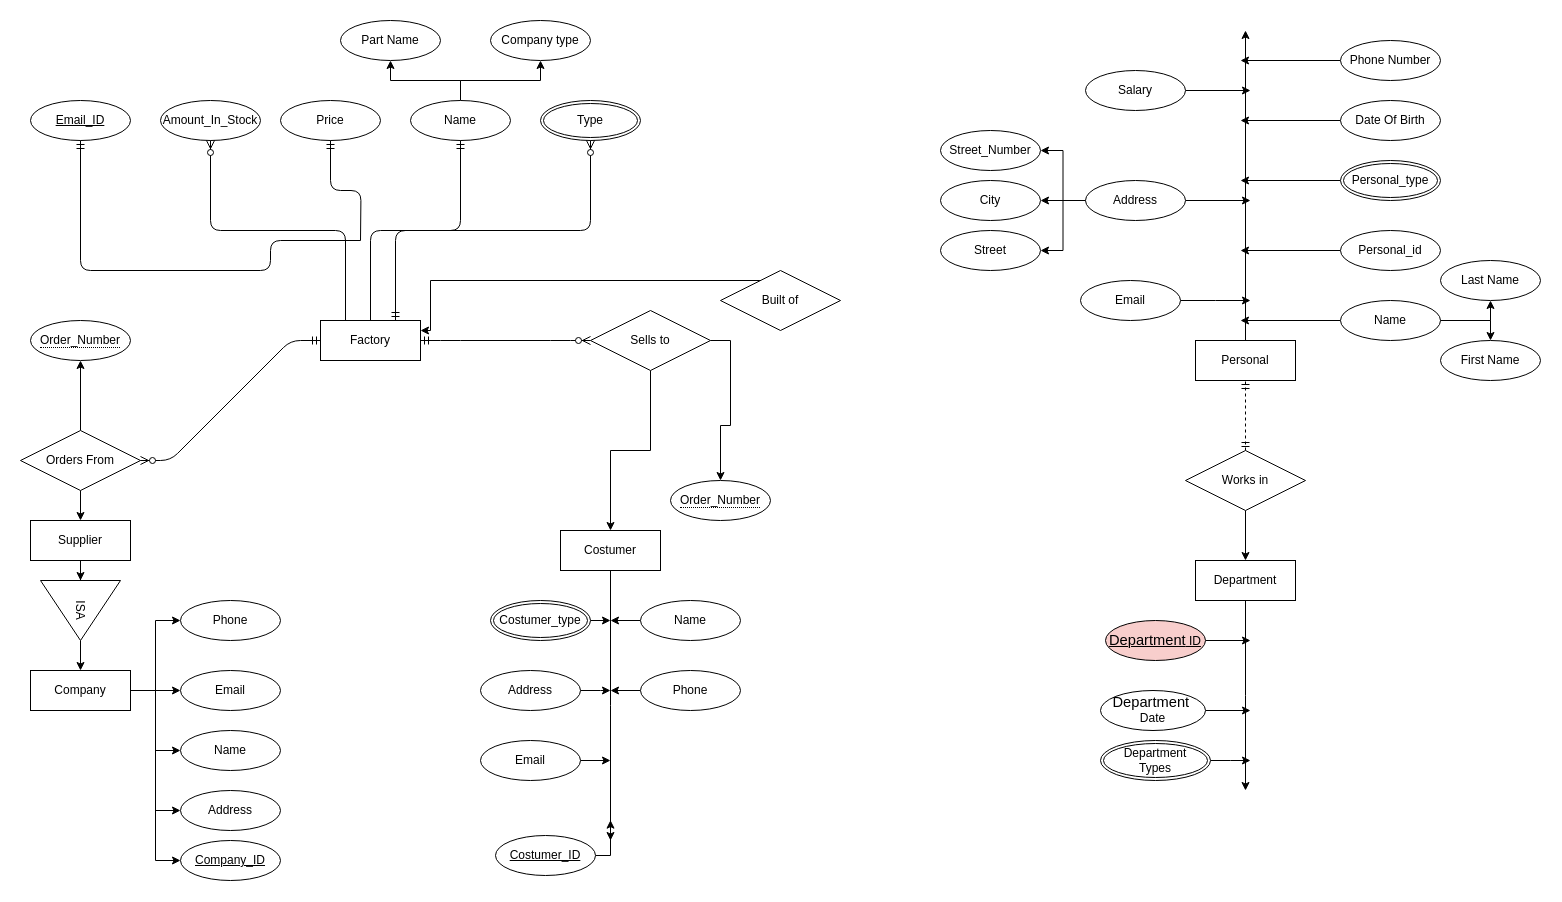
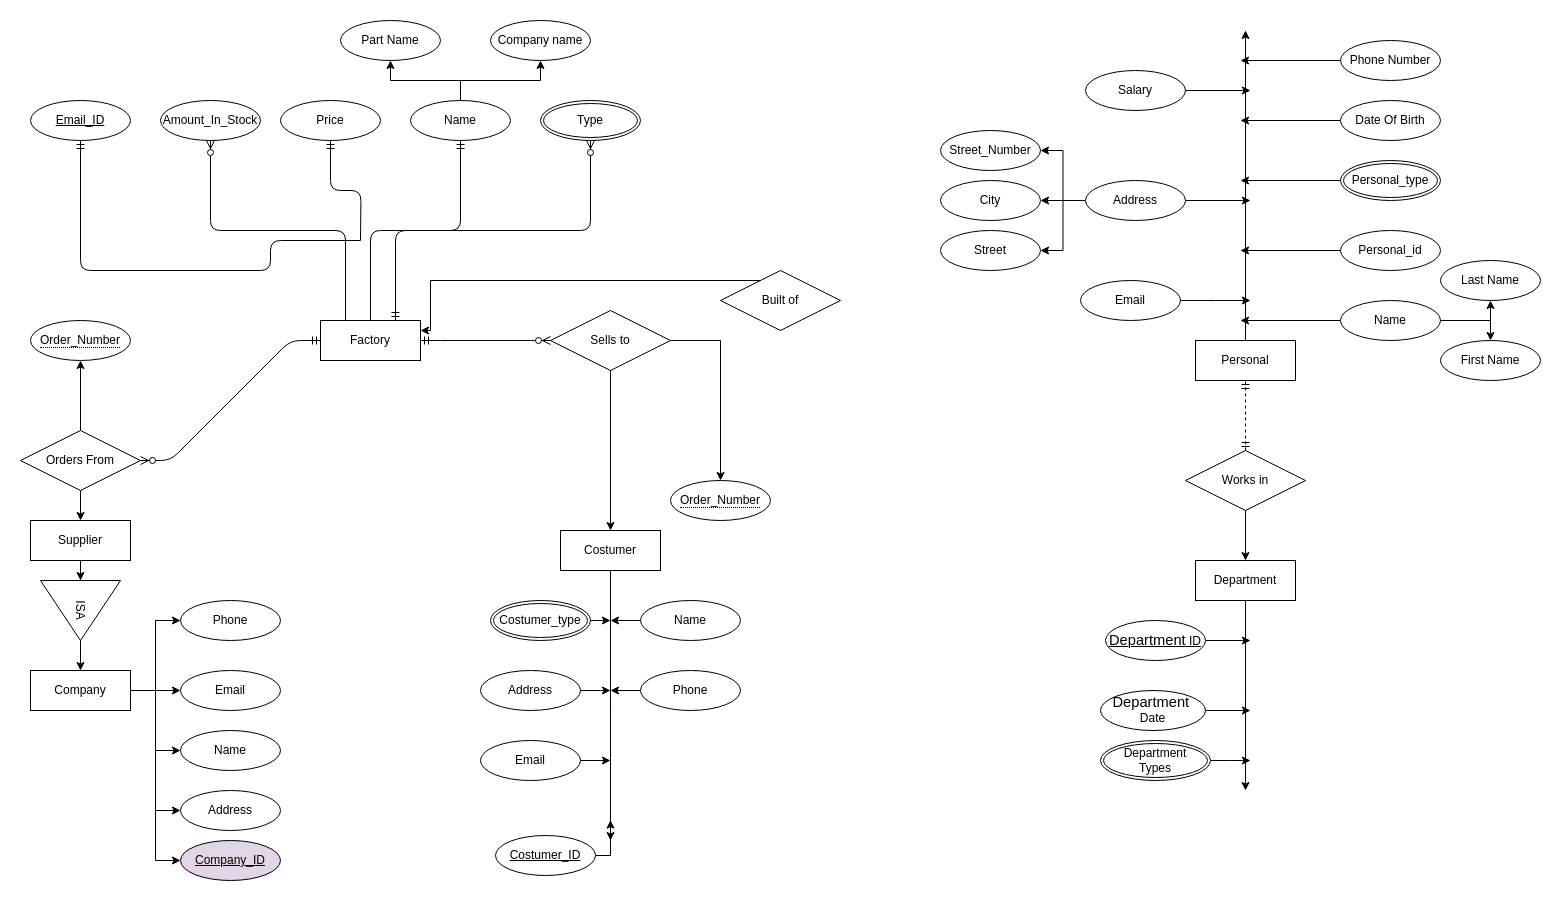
node "Company type": label "Company type" -> "Company name"
node "Sells to": moved (651, 341) -> (611, 341)
node "Department ID": fillcolor #f8cecc -> #ffffff
node "Company_ID": fillcolor #ffffff -> #e1d5e7
